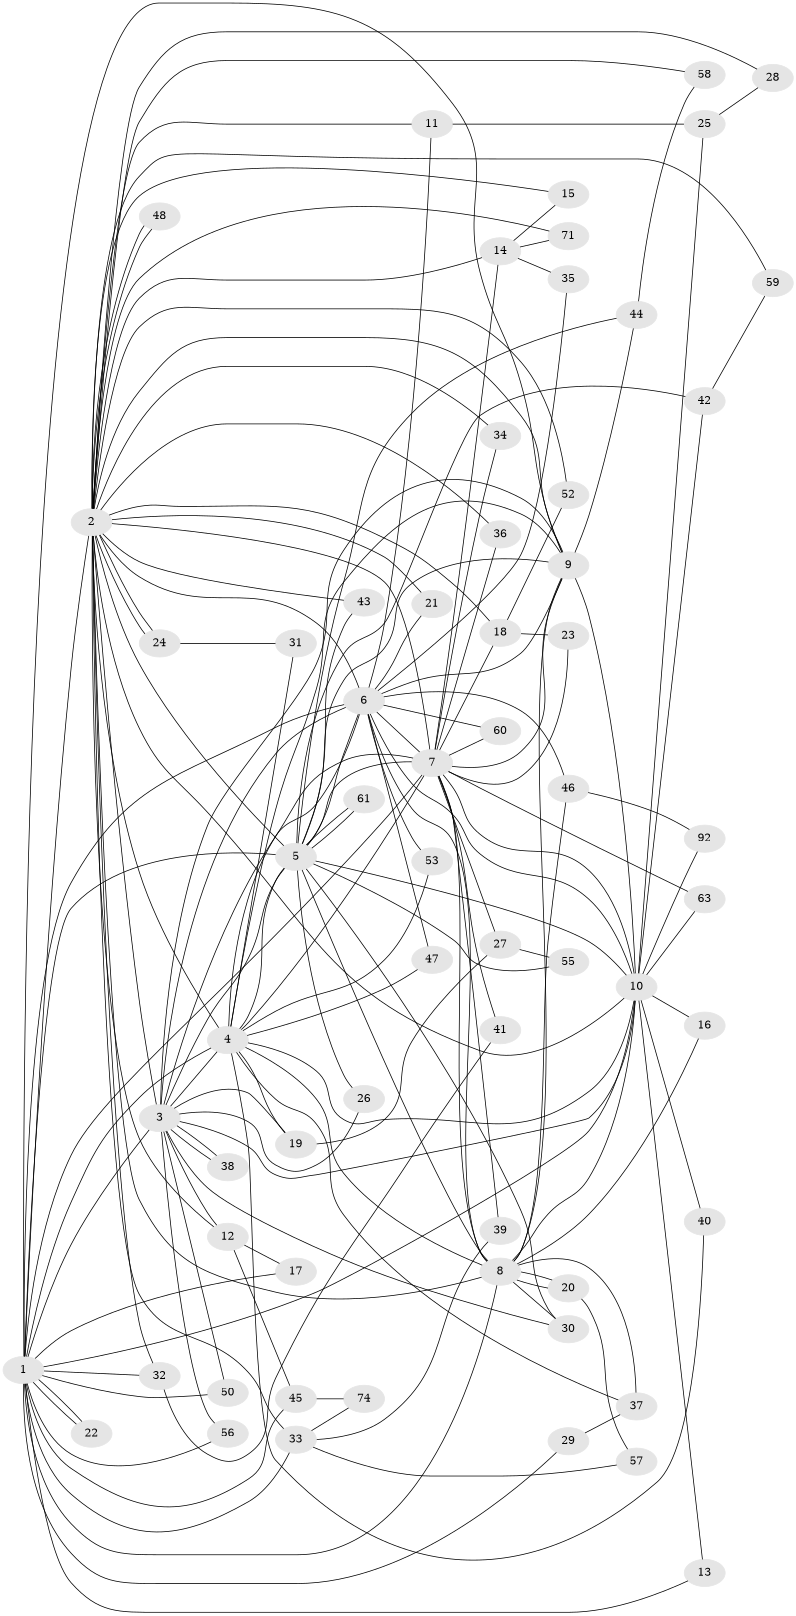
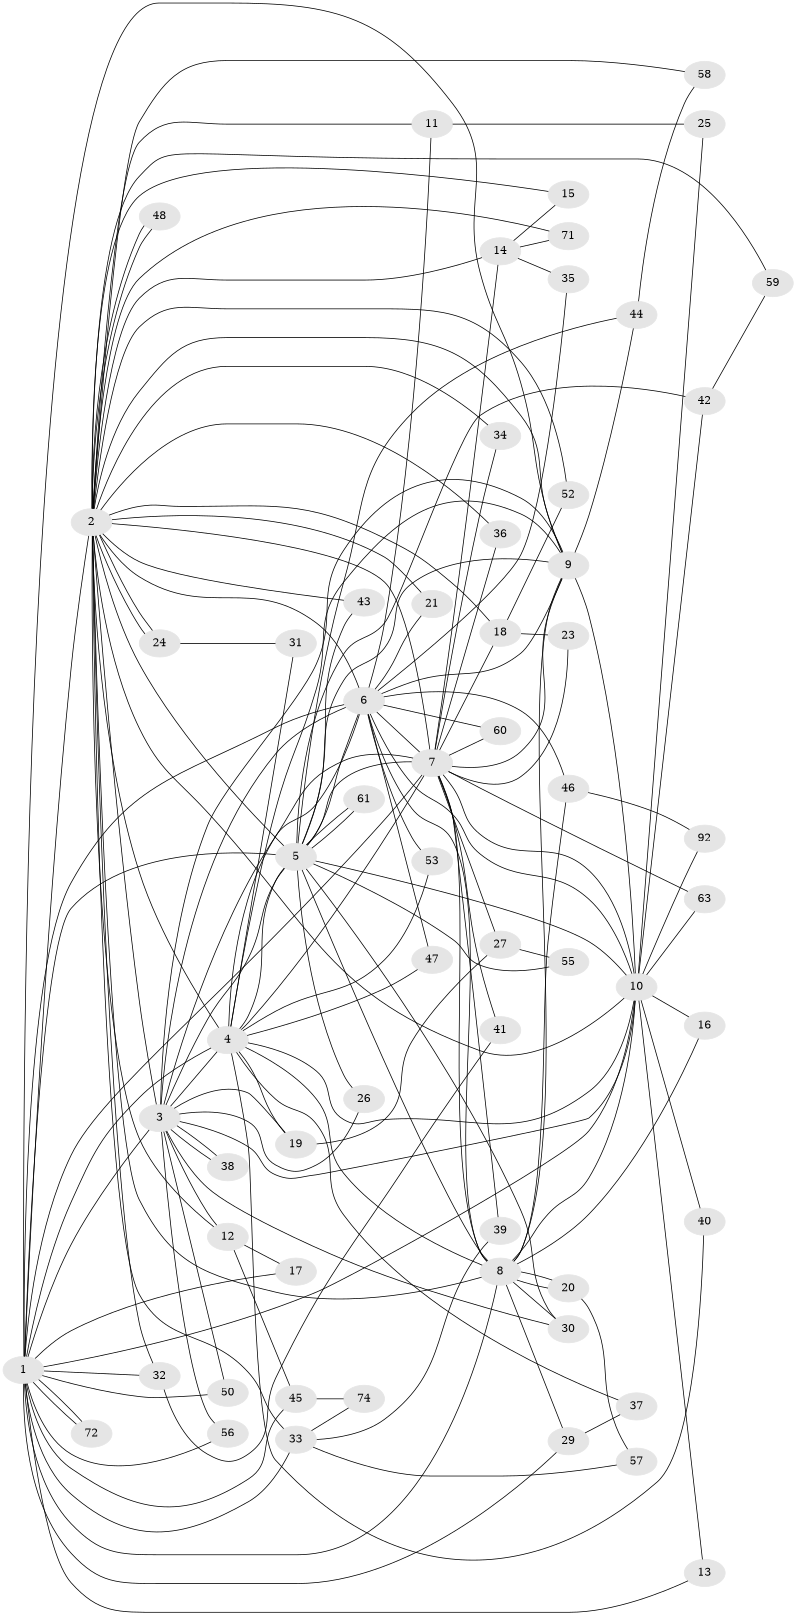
node "28": removed
edge "8" -- "37": now "8" -- "29"
node "22": label "22" -> "72"
